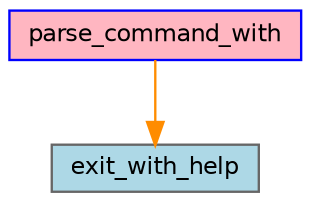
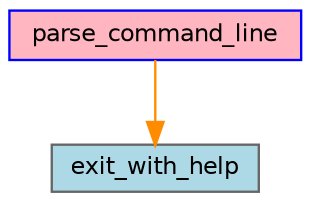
node "parse_command_with": label "parse_command_with" -> "parse_command_line"
